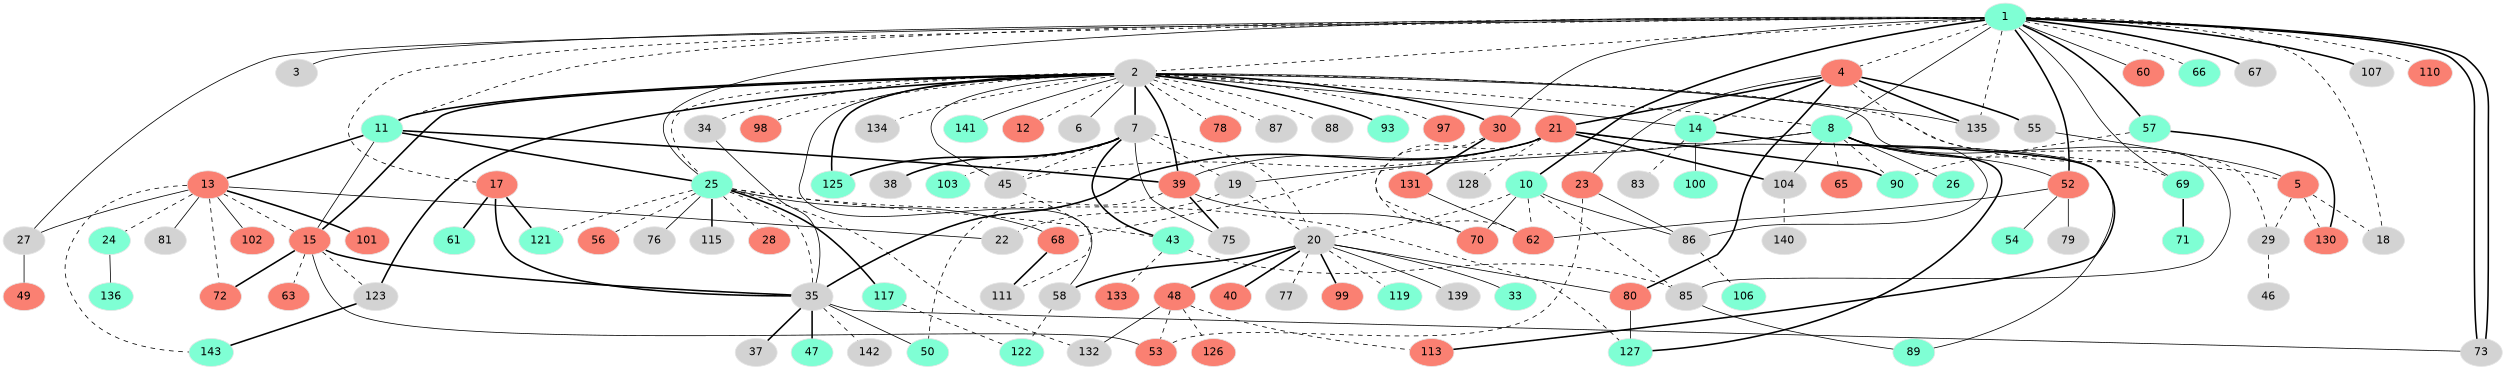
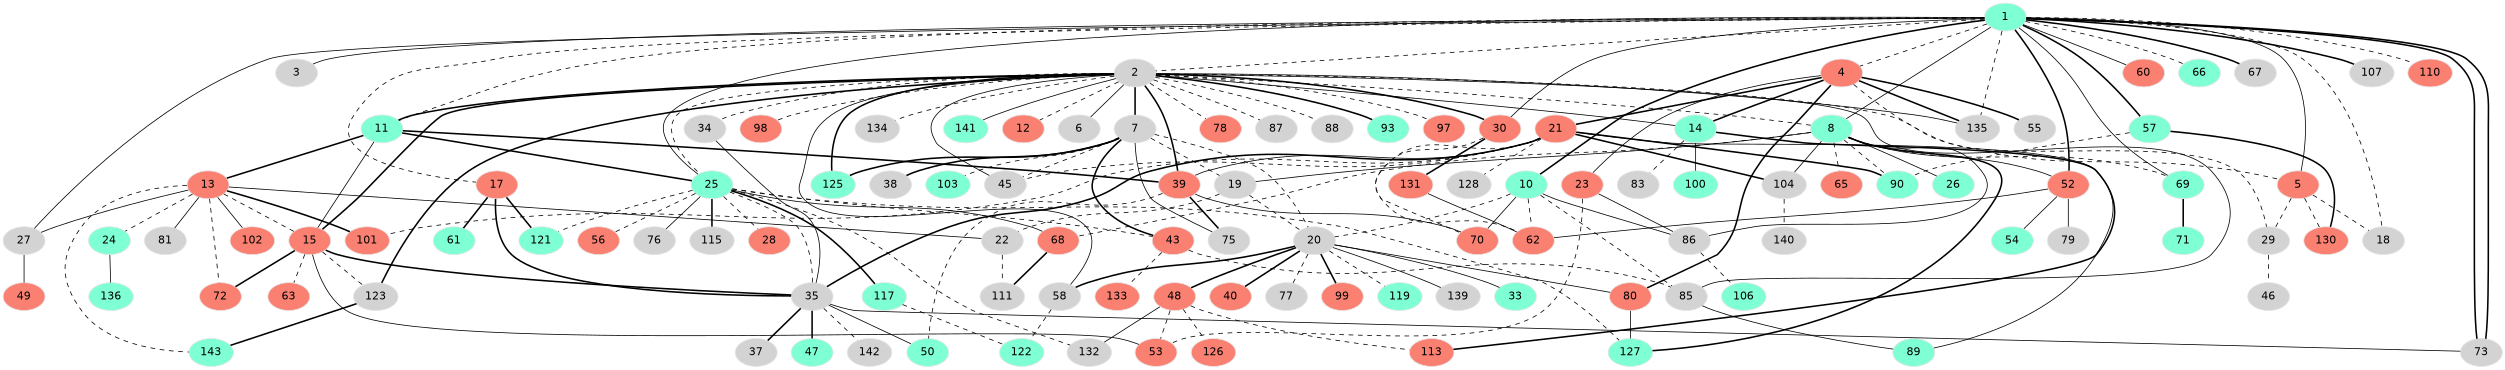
edge "55" -- "5": now "1" -- "5"
edge "21" -- "101": added
node "43": fillcolor aquamarine -> salmon
edge "45" -- "111": now "22" -- "111"
